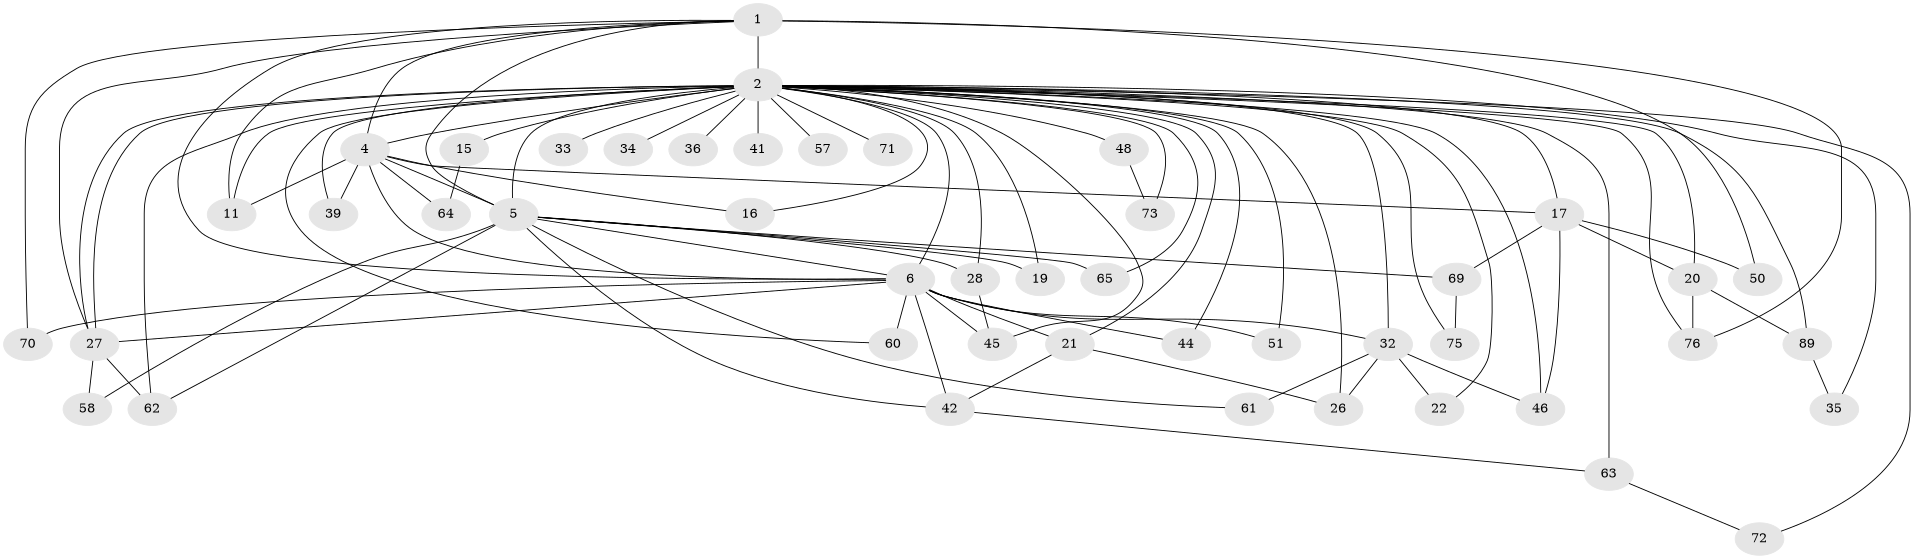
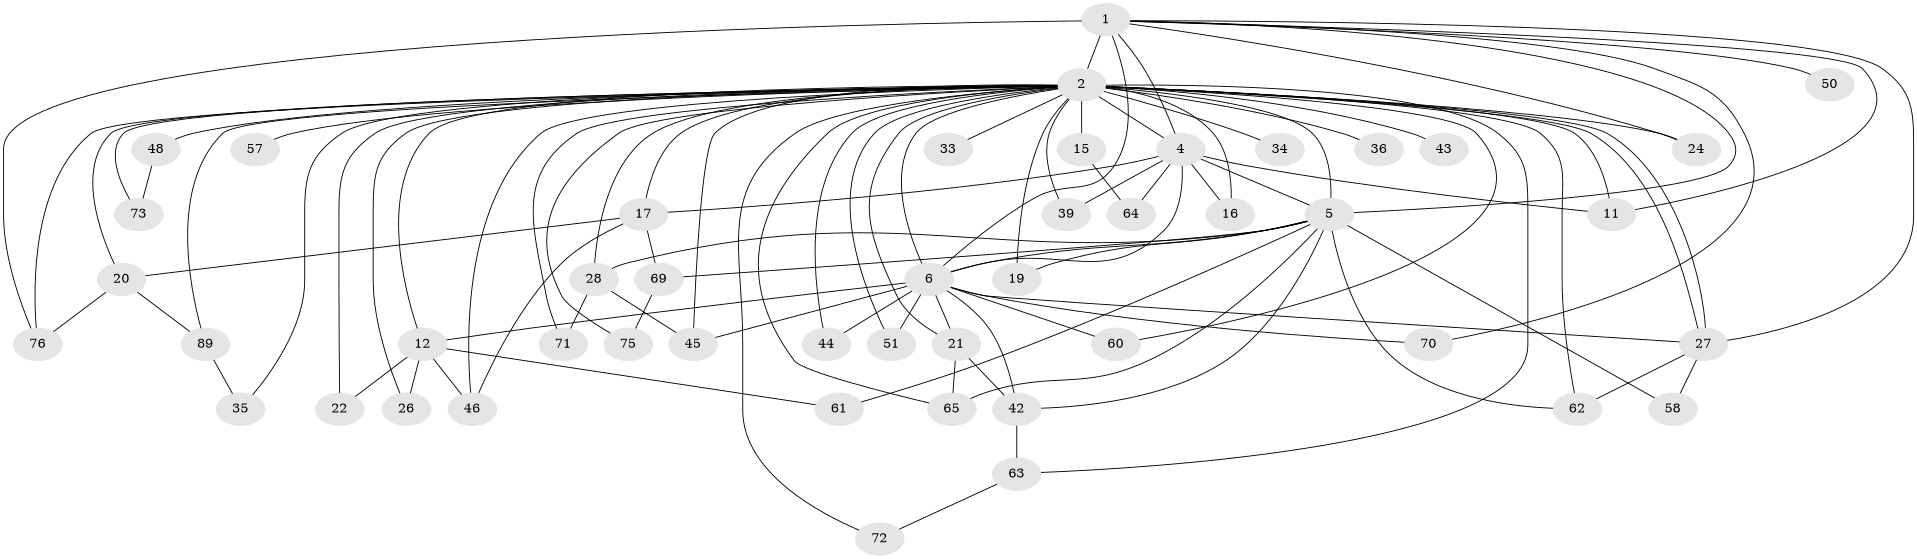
node "41": label "41" -> "43"
node "24": added
edge "17" -- "50": removed
edge "28" -- "71": added
node "32": label "32" -> "12"
edge "21" -- "26": now "21" -- "65"
